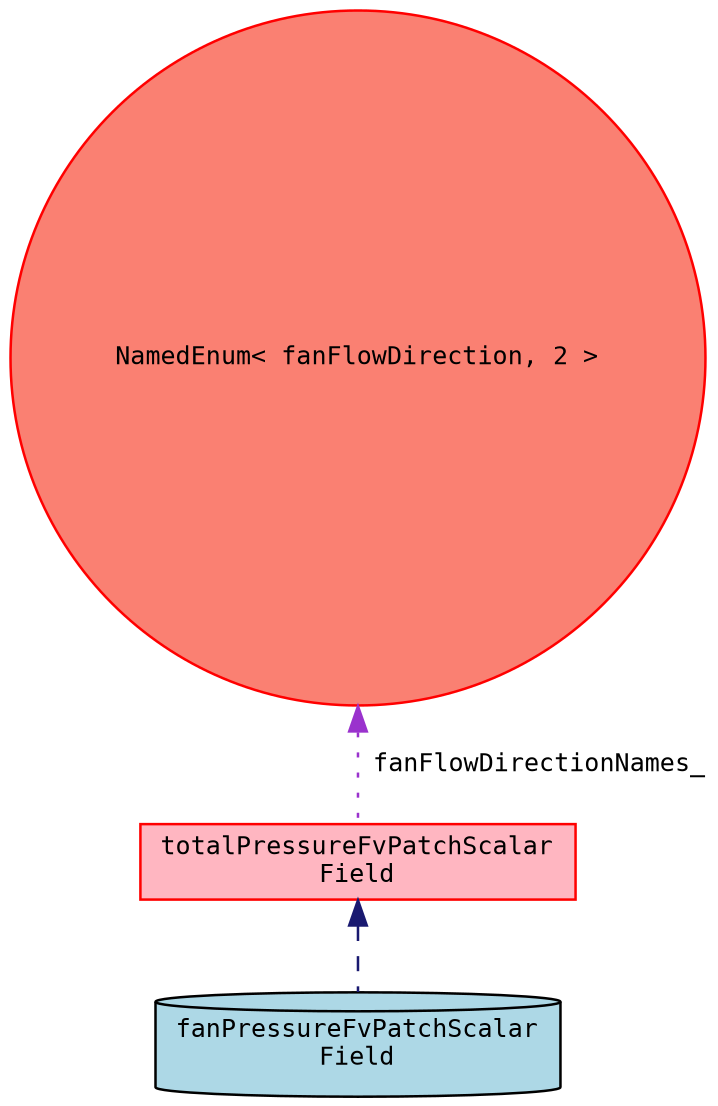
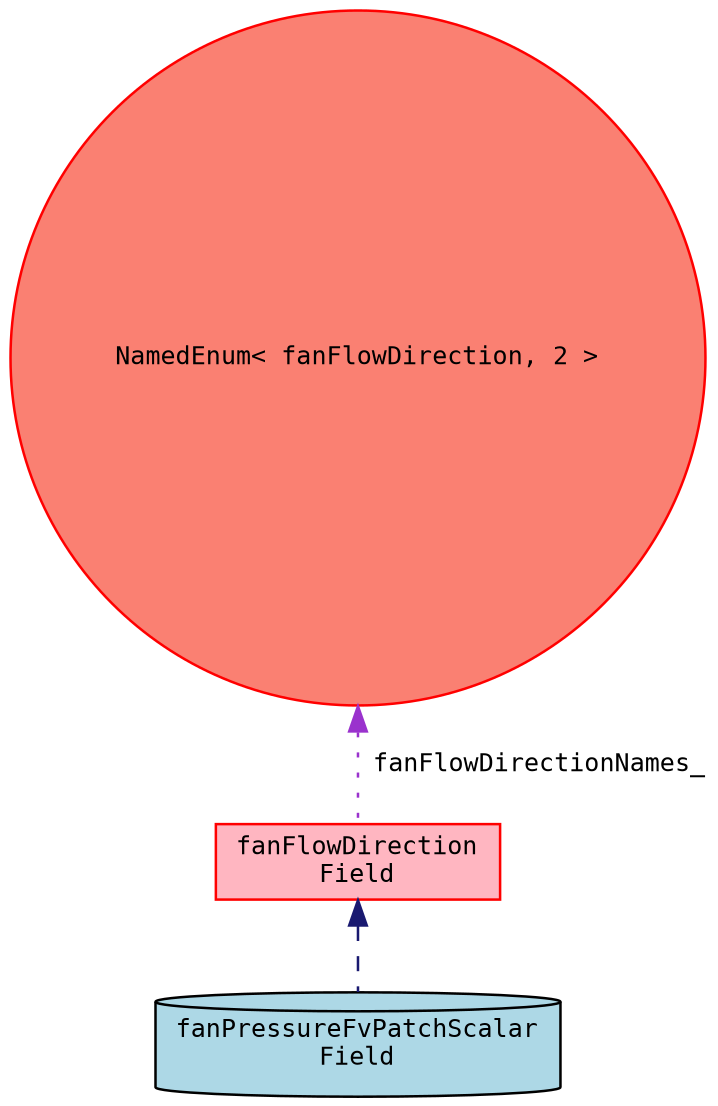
node "totalPressureFvPatchScalar Field": label "totalPressureFvPatchScalar Field" -> "fanFlowDirection Field"
